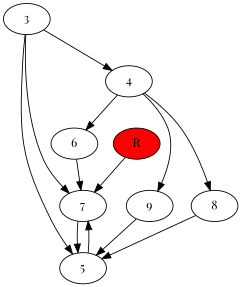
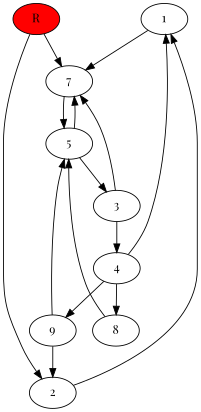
node "6": label "6" -> "1"
edge "3" -> "5": reversed
node "2": added
